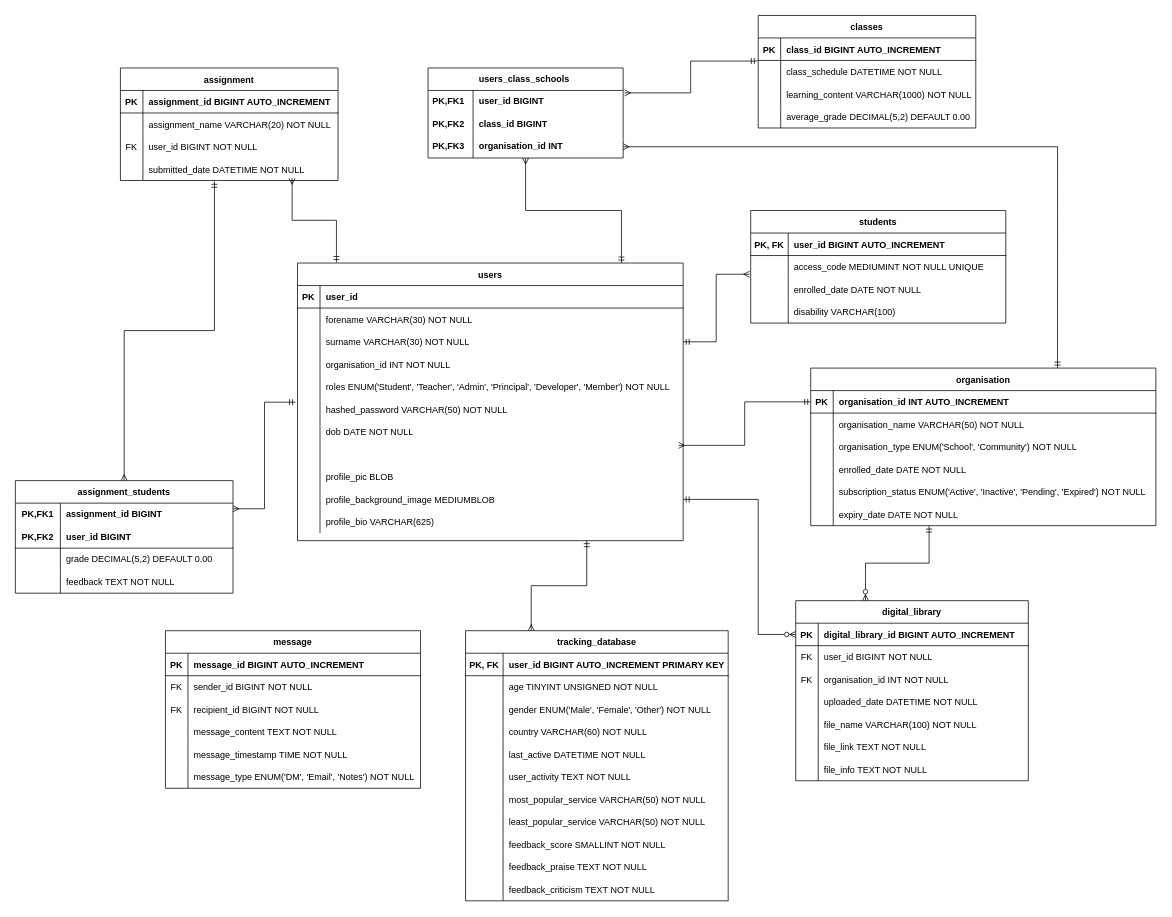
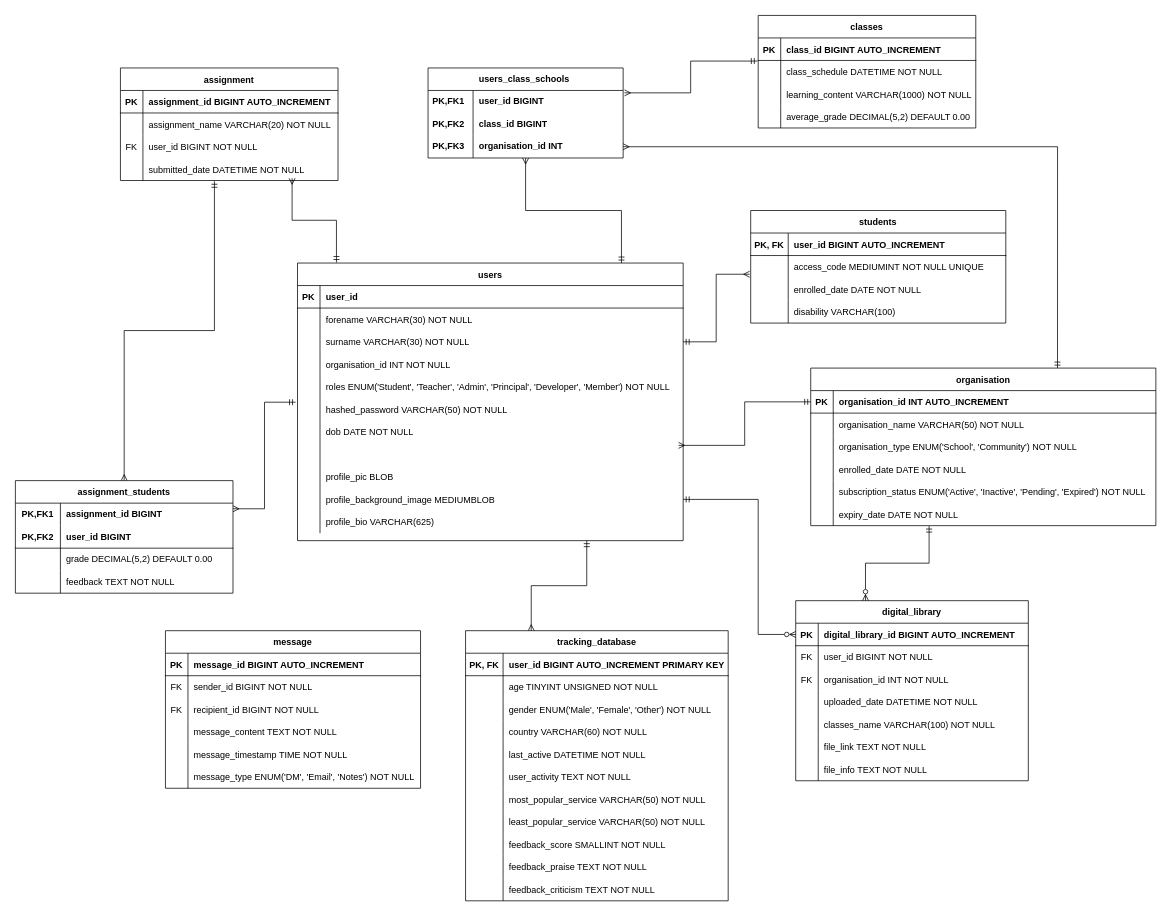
node "file_name VARCHAR(100) NOT NULL": label "file_name VARCHAR(100) NOT NULL" -> "classes_name VARCHAR(100) NOT NULL"
